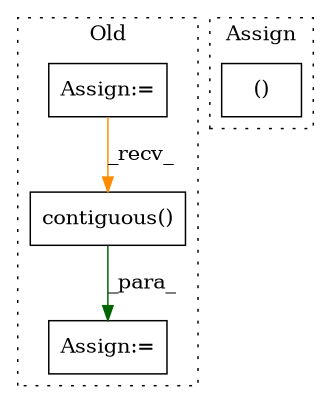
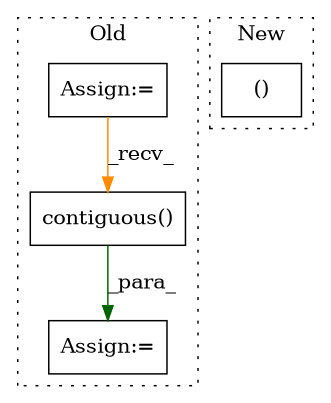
cluster "Assign": label "Assign" -> "New"
